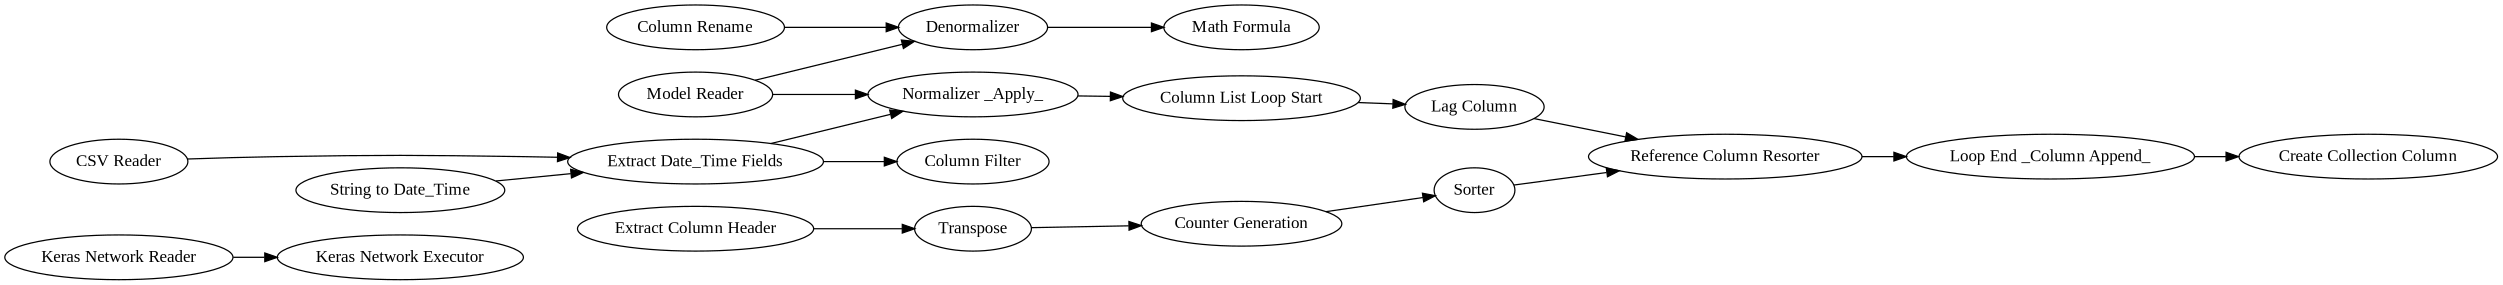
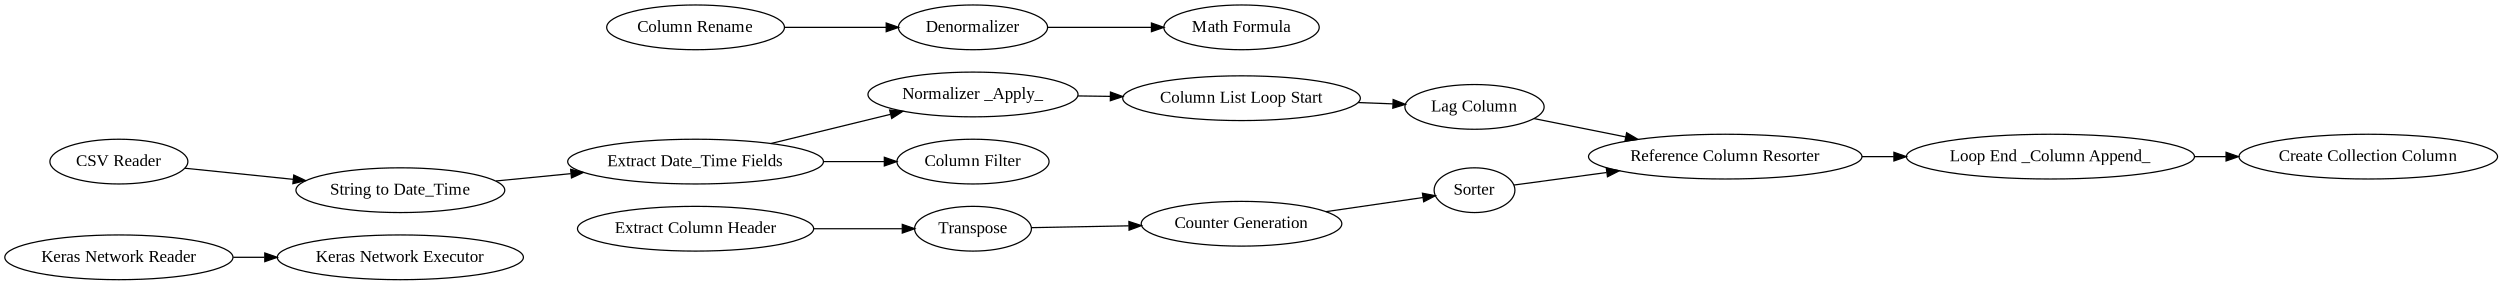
node "Model Reader": removed
edge "CSV Reader" -> "Extract Date_Time Fields": now "CSV Reader" -> "String to Date_Time"
